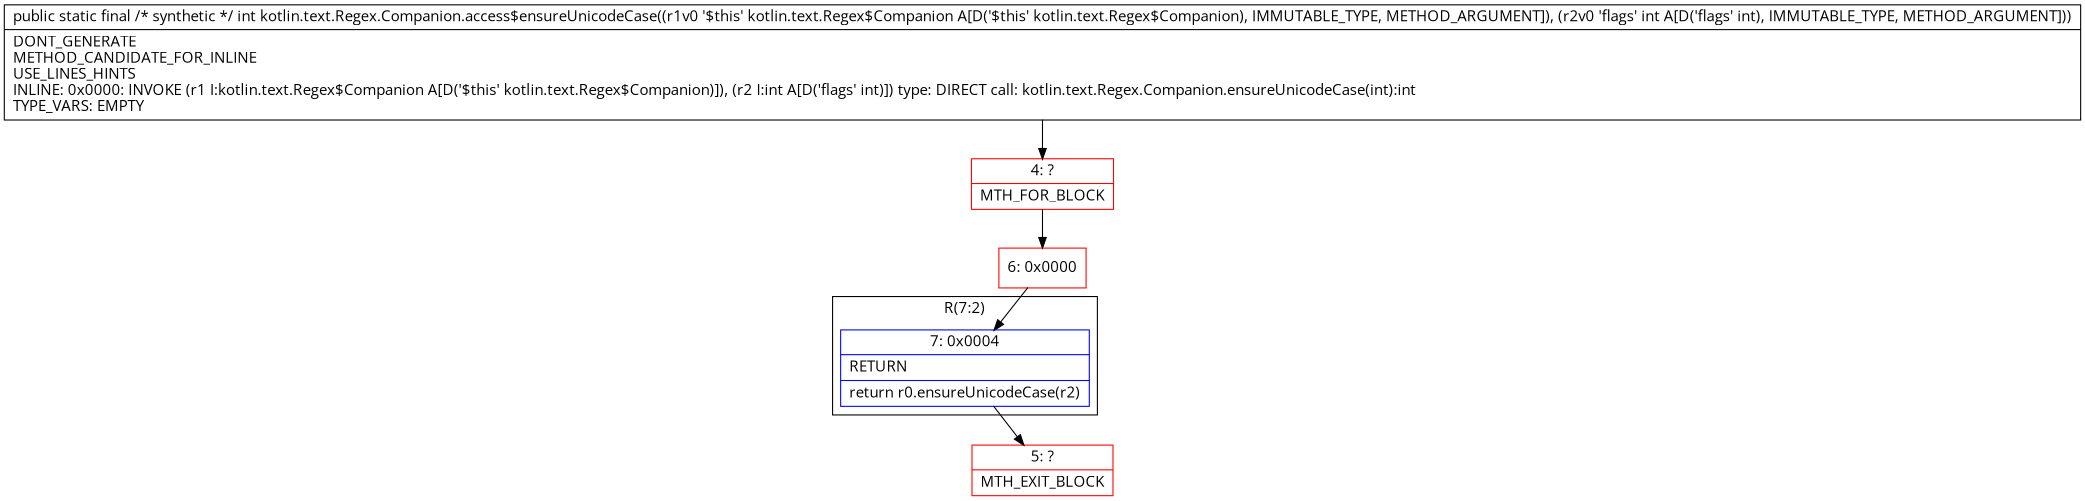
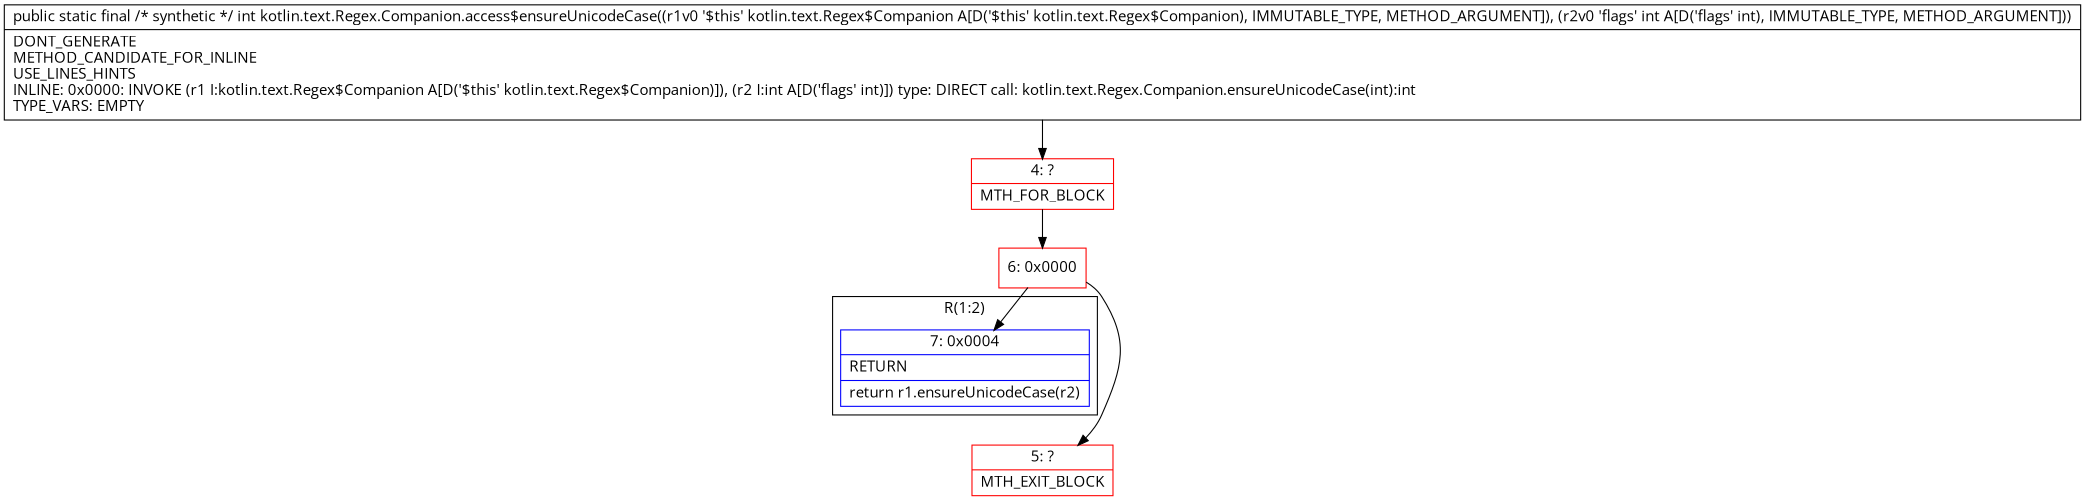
cluster "R(7:2)": label "R(7:2)" -> "R(1:2)"
node "7: 0x0004": text "return r0.ensureUnicodeCase(r2)" -> "return r1.ensureUnicodeCase(r2)"
edge "7: 0x0004" -> "5: ?": now "6: 0x0000" -> "5: ?"
